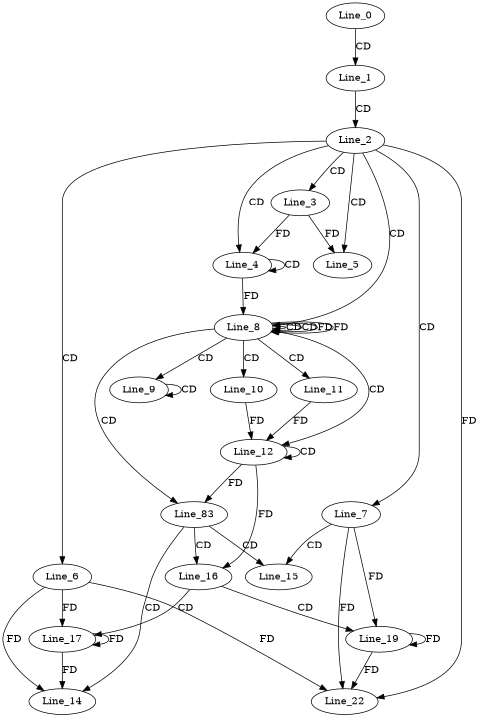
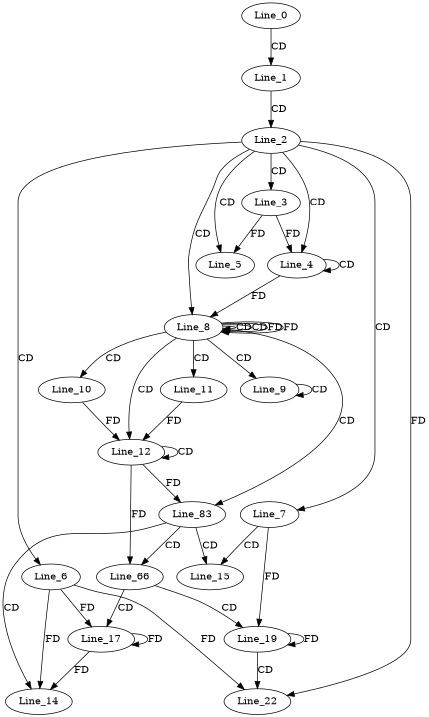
node "Line_16": label "Line_16" -> "Line_66"
edge "Line_7" -> "Line_22": removed, label "FD"
edge "Line_19" -> "Line_22": label "FD" -> "CD"
